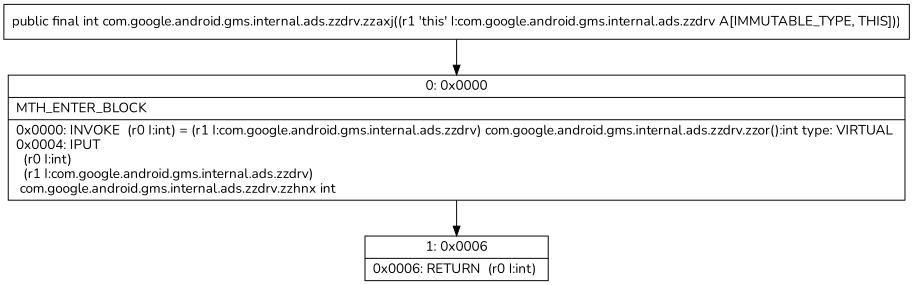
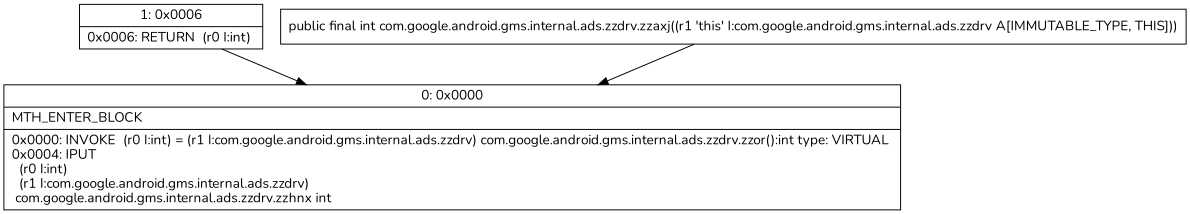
edge "0: 0x0000" -> "1: 0x0006": reversed
